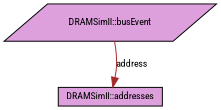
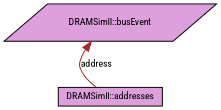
edge "DRAMSimII::busEvent" -> "DRAMSimII::addresses": reversed
